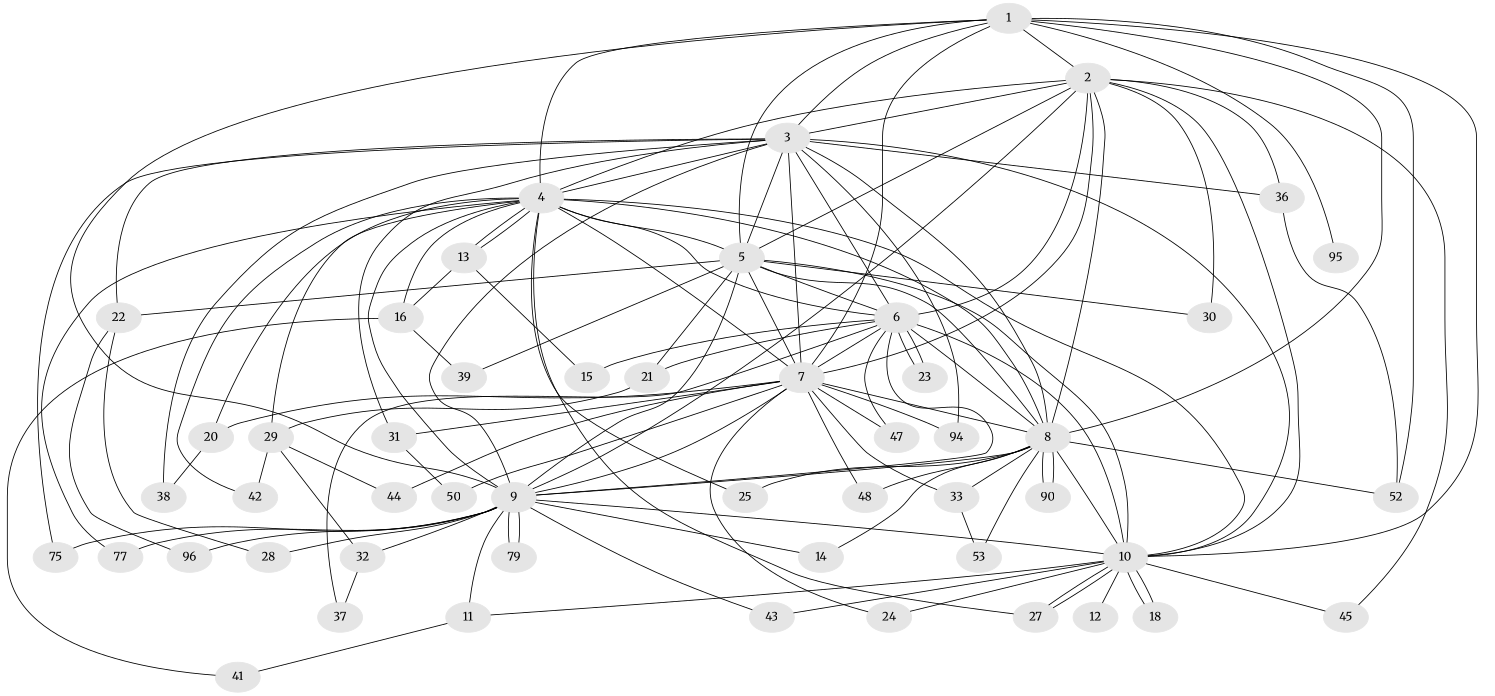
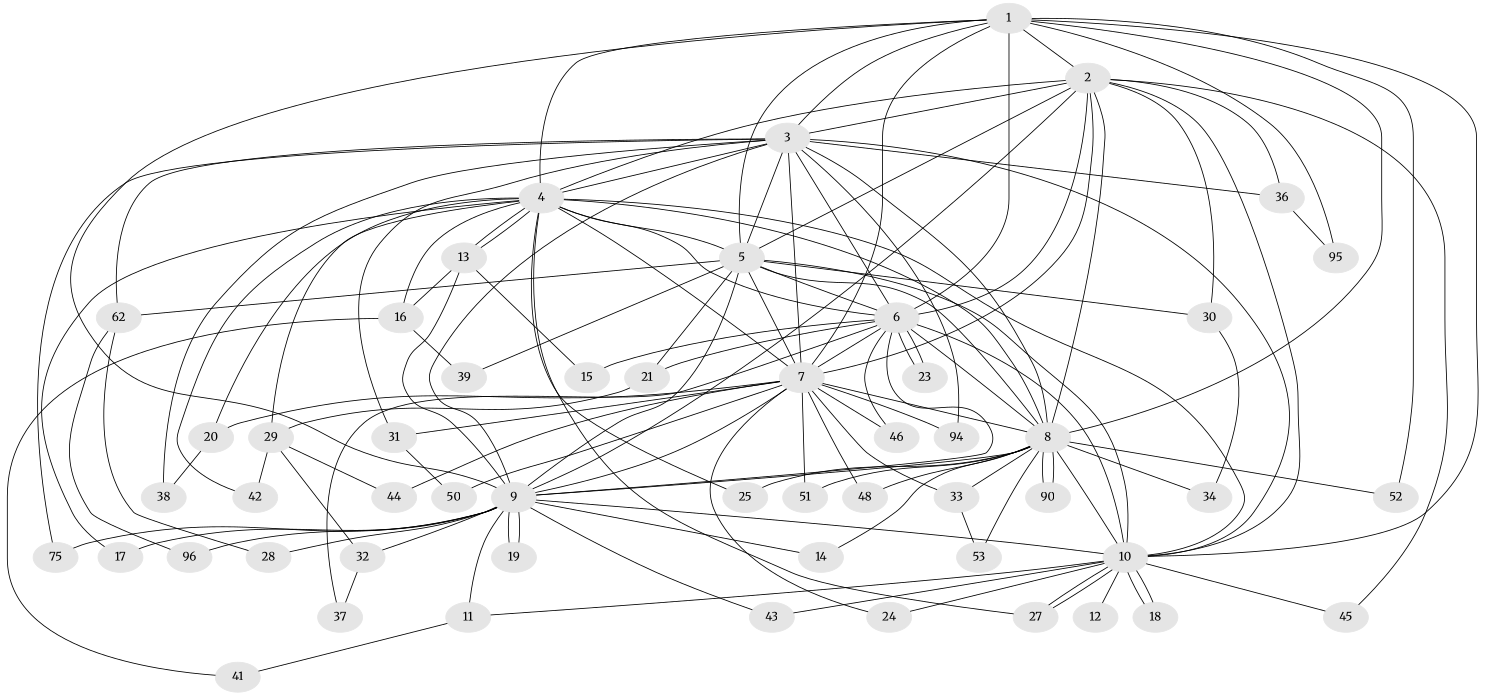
edge "1" -- "6": added
node "22": label "22" -> "62"
edge "4" -- "9": now "13" -- "9"
edge "36" -- "52": now "36" -- "95"
node "47": label "47" -> "46"
node "51": added
node "34": added
node "77": label "77" -> "17"
node "79": label "79" -> "19"
